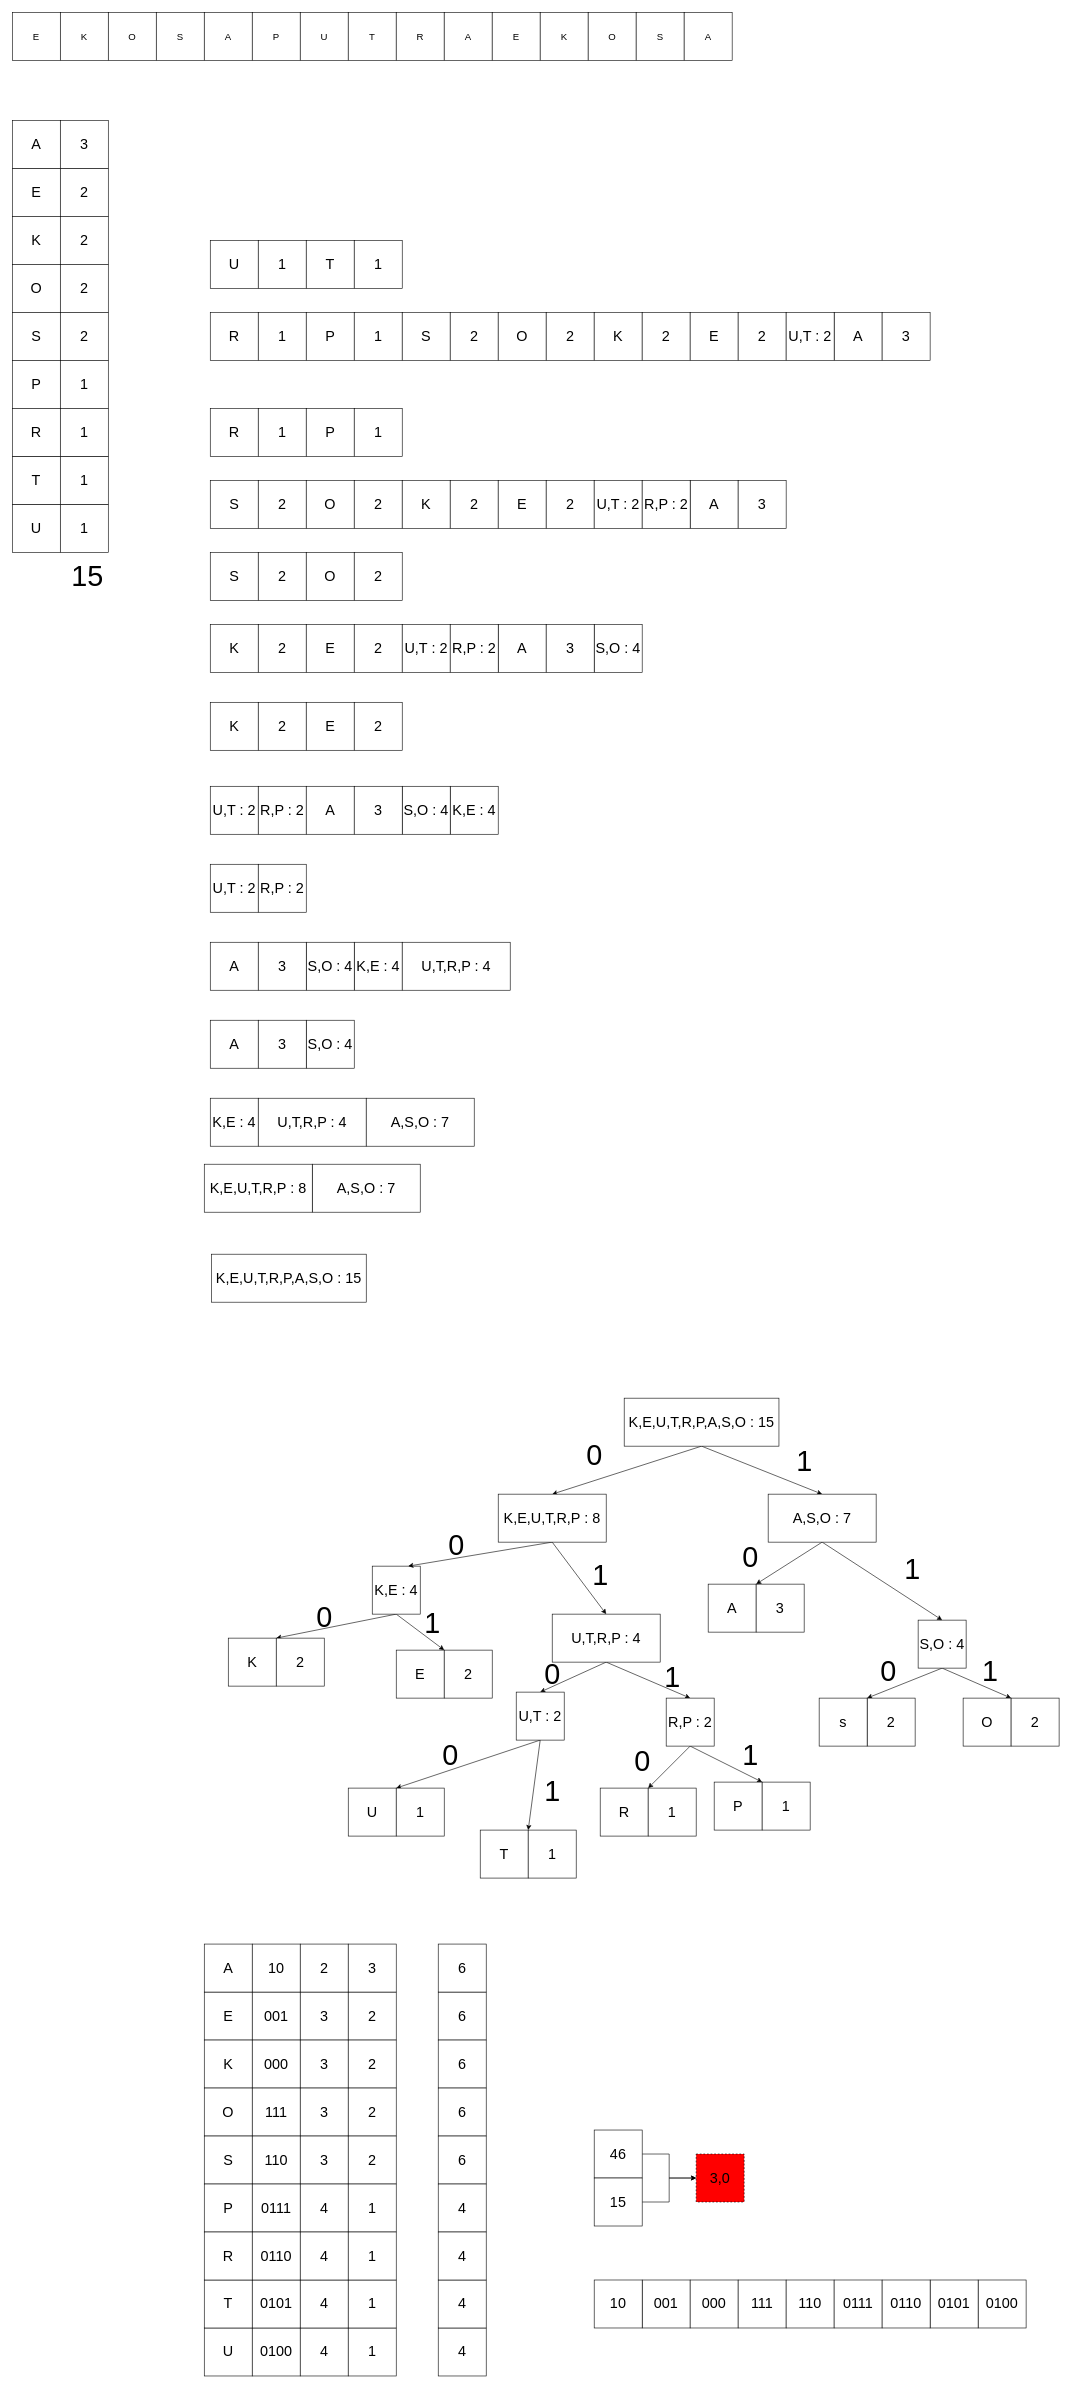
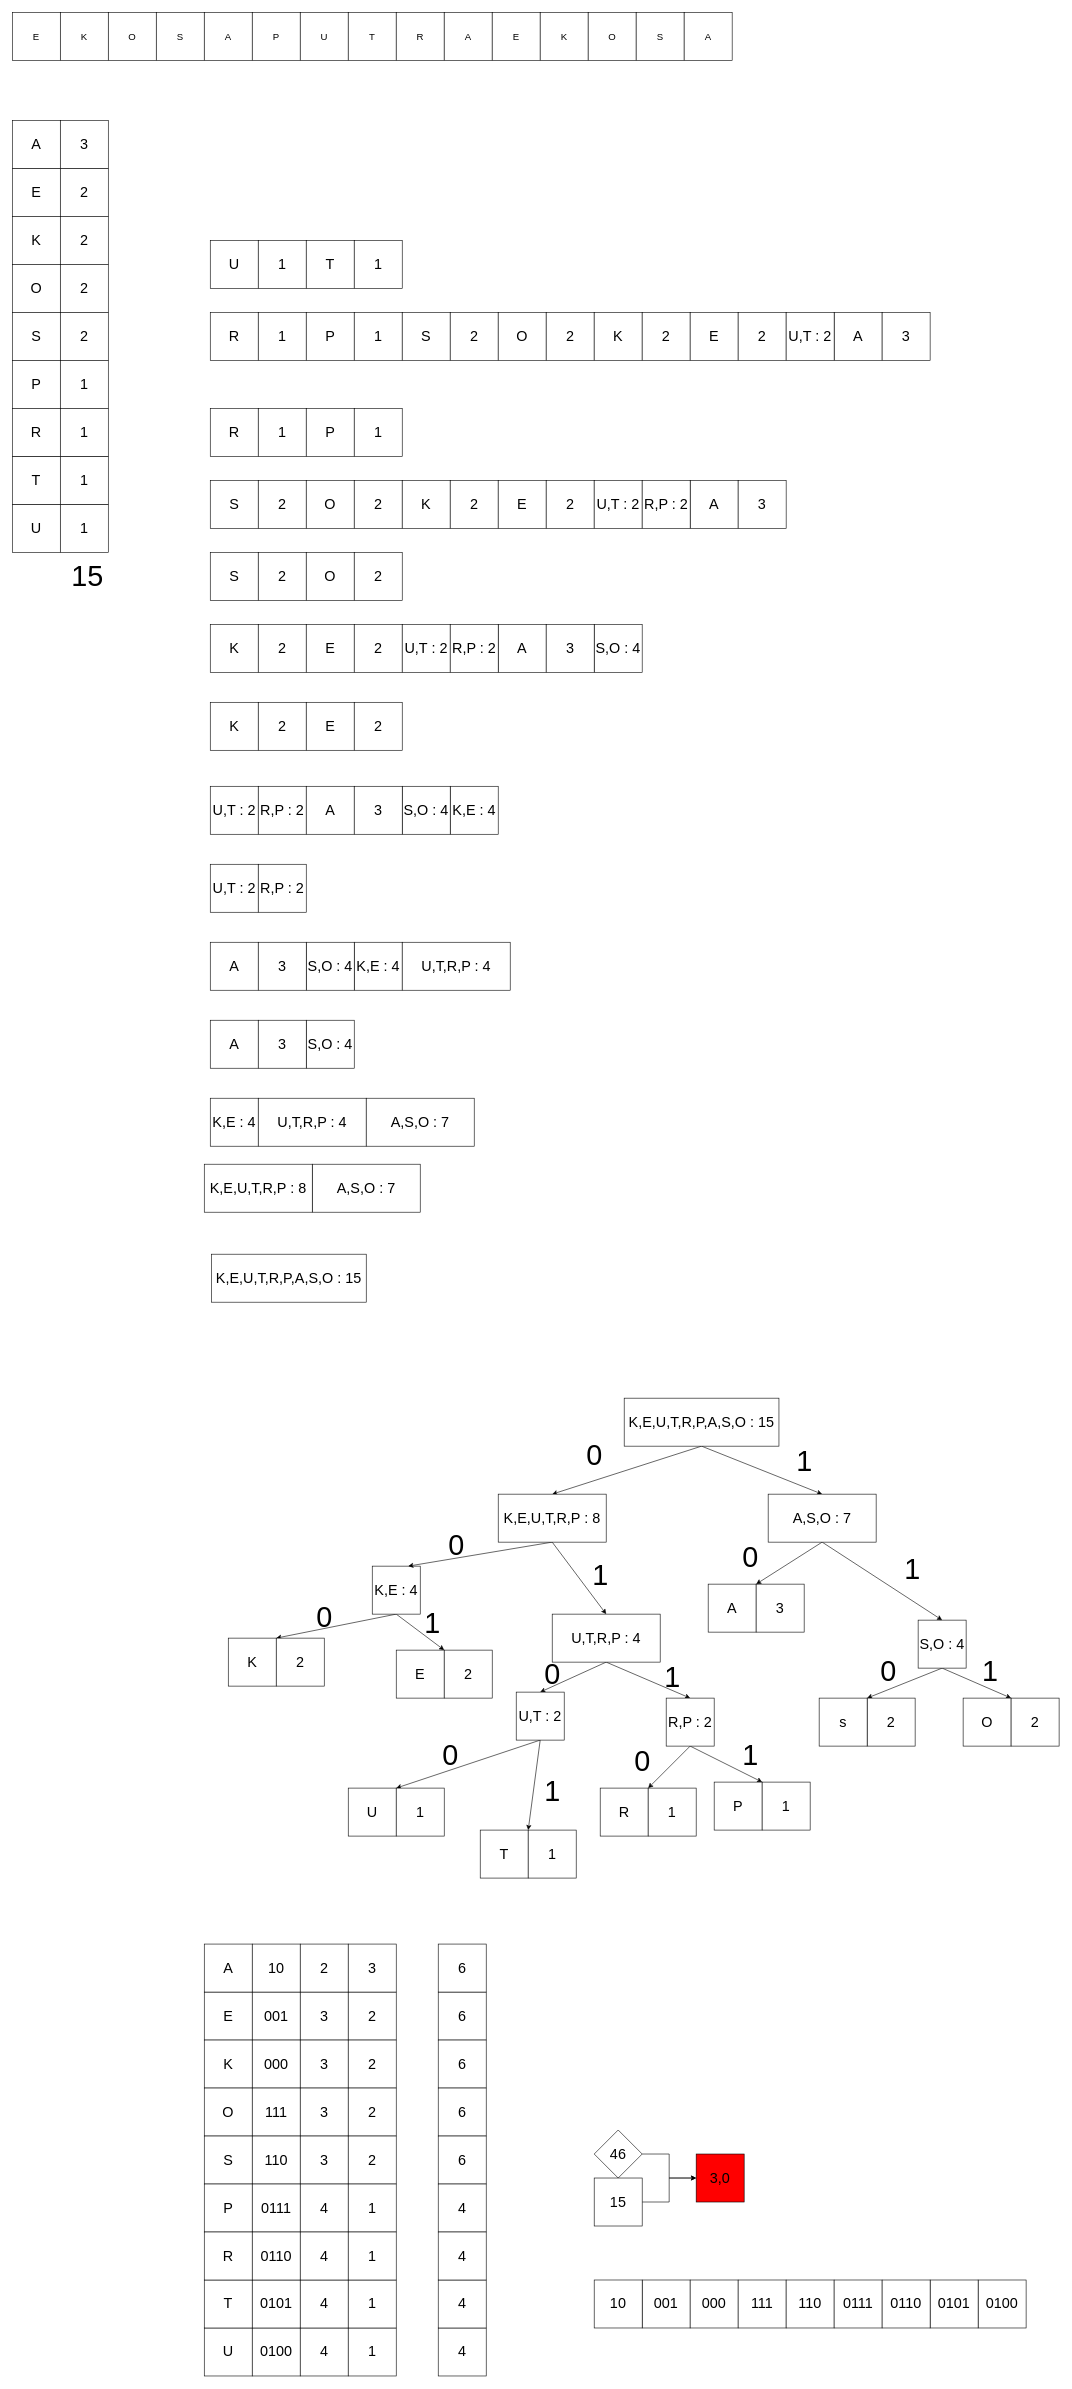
node "46": shape rectangle -> diamond
node "3,0": style dashed -> solid
